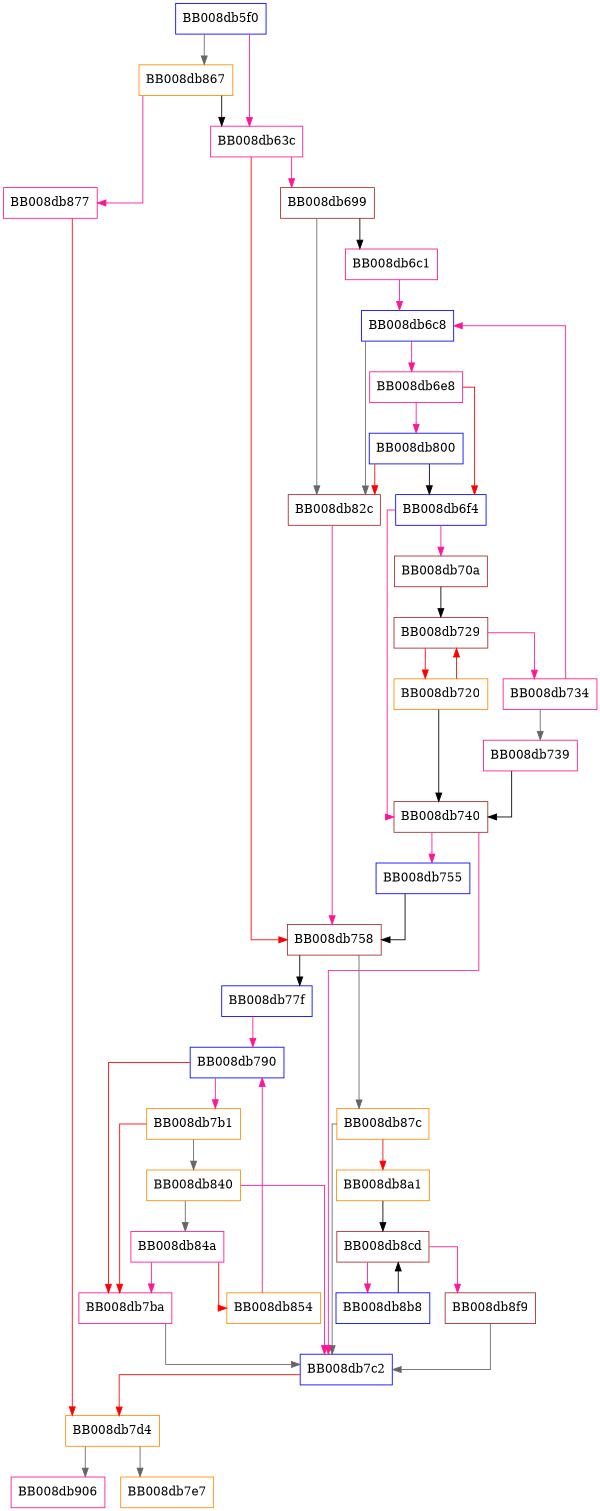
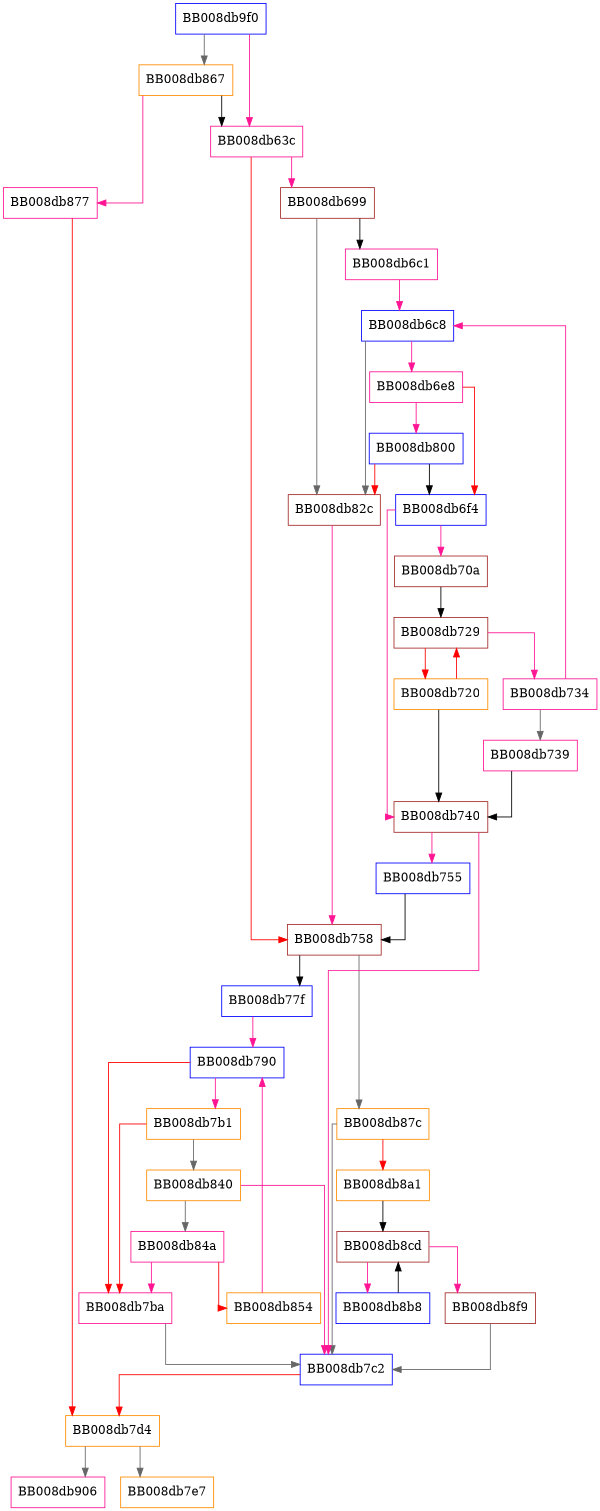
node "BB008db5f0": label "BB008db5f0" -> "BB008db9f0"
